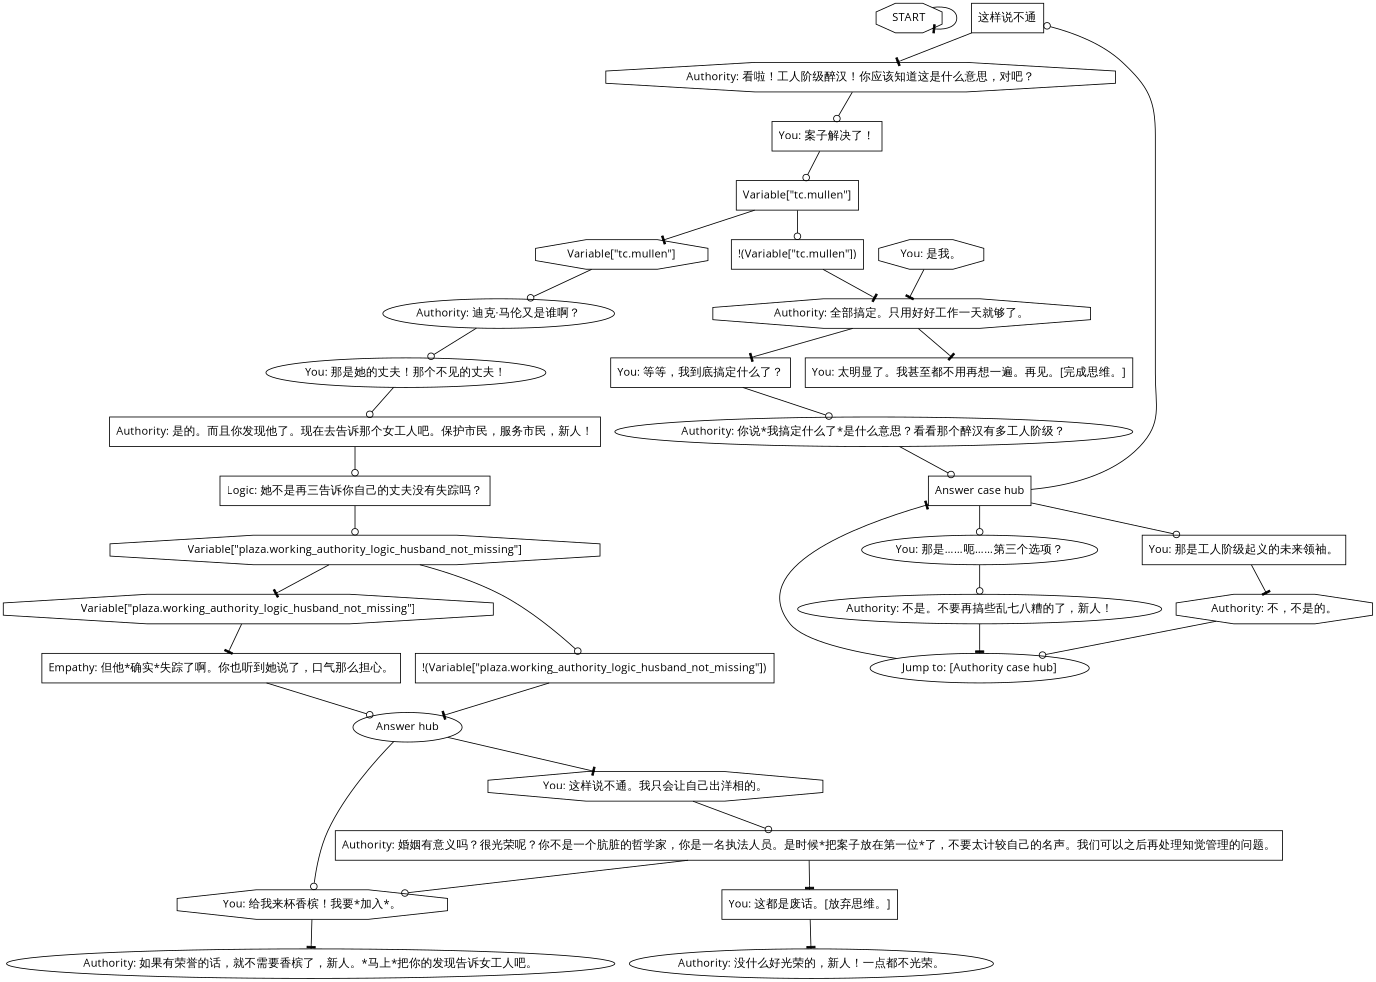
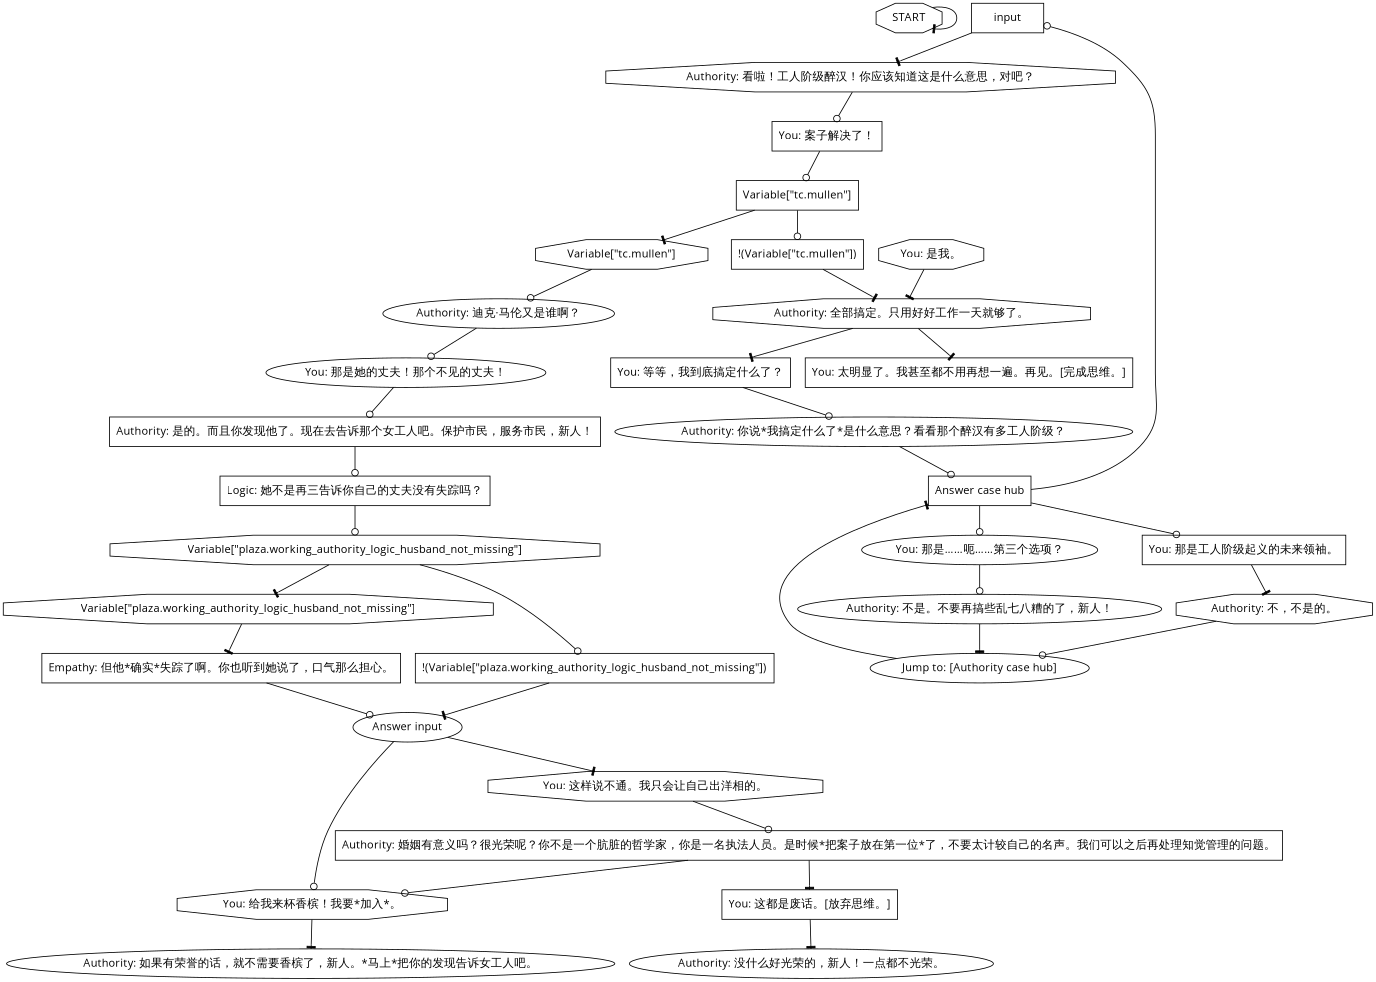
node "这样说不通": label "这样说不通" -> "input"
node "Answer hub": label "Answer hub" -> "Answer input"
